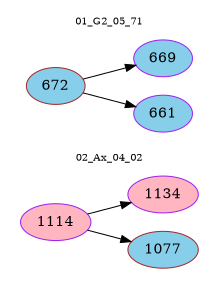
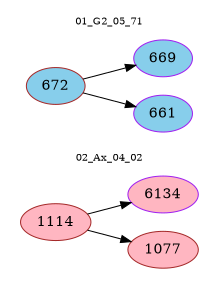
node "1134": label "1134" -> "6134"
node "1114": color purple -> brown
node "1077": fillcolor skyblue -> lightpink
